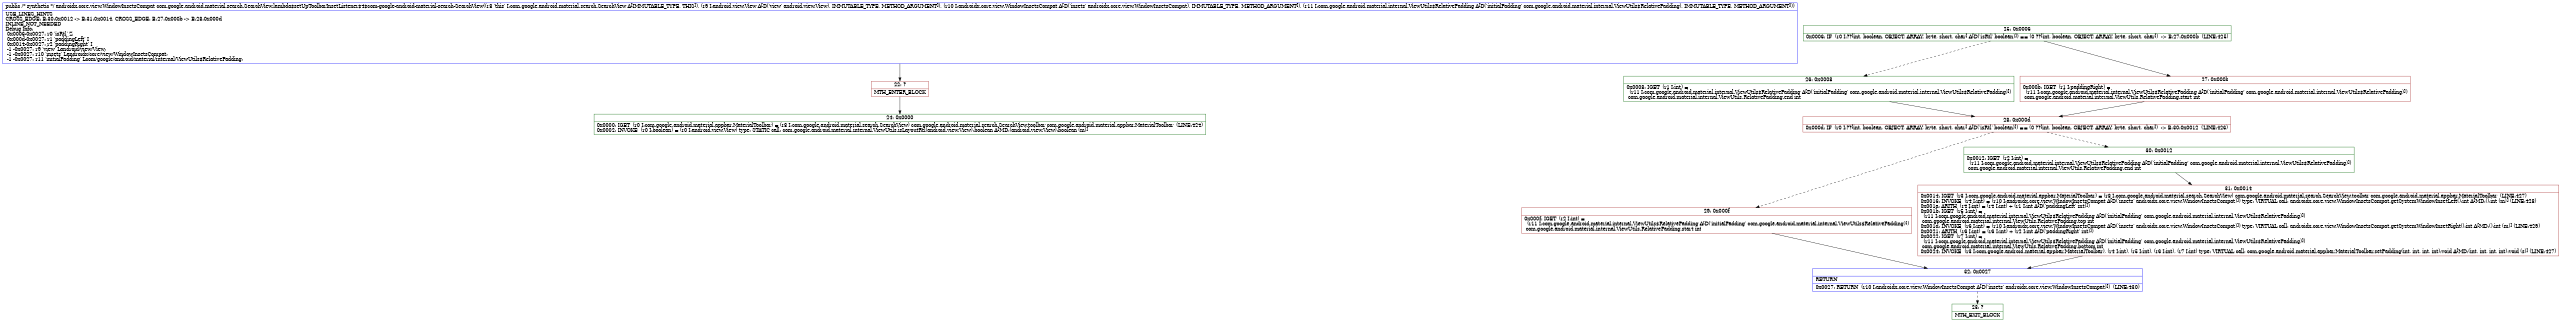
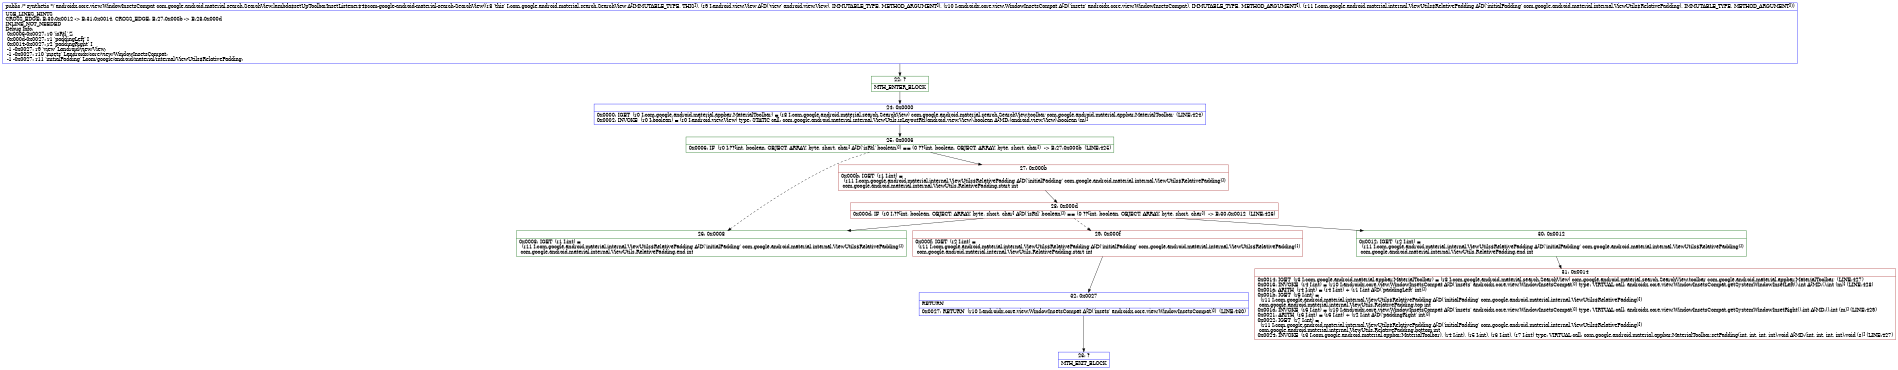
node "27: 0x000b": text "0x000b: IGET  (r1 I:paddingRight) =" -> "0x000b: IGET  (r1 I:int) ="
node "22: ?": color brown -> darkgreen
edge "26: 0x0008" -> "28: 0x000d": reversed
node "24: 0x0000": color darkgreen -> blue
edge "24: 0x0000" -> "25: 0x0006": added
edge "28: 0x000d" -> "30: 0x0012": style dashed -> solid
node "31: 0x0014": text "0x001b: IGET  (r5 I:int) =" -> "0x001b: IGET  (r6 I:int) ="
edge "31: 0x0014" -> "32: 0x0027": removed
edge "32: 0x0027" -> "23: ?": style dashed -> solid
node "23: ?": color darkgreen -> blue
